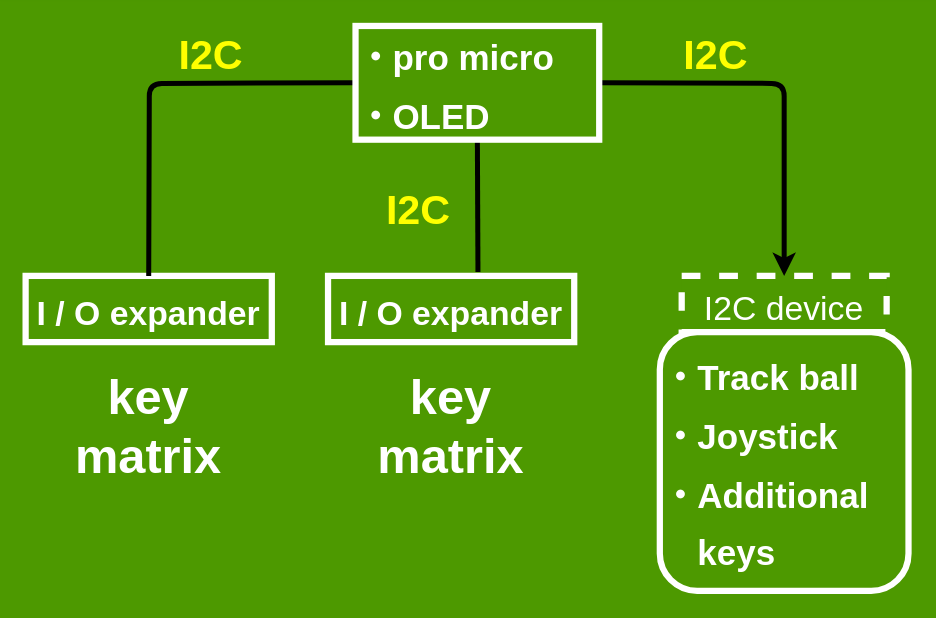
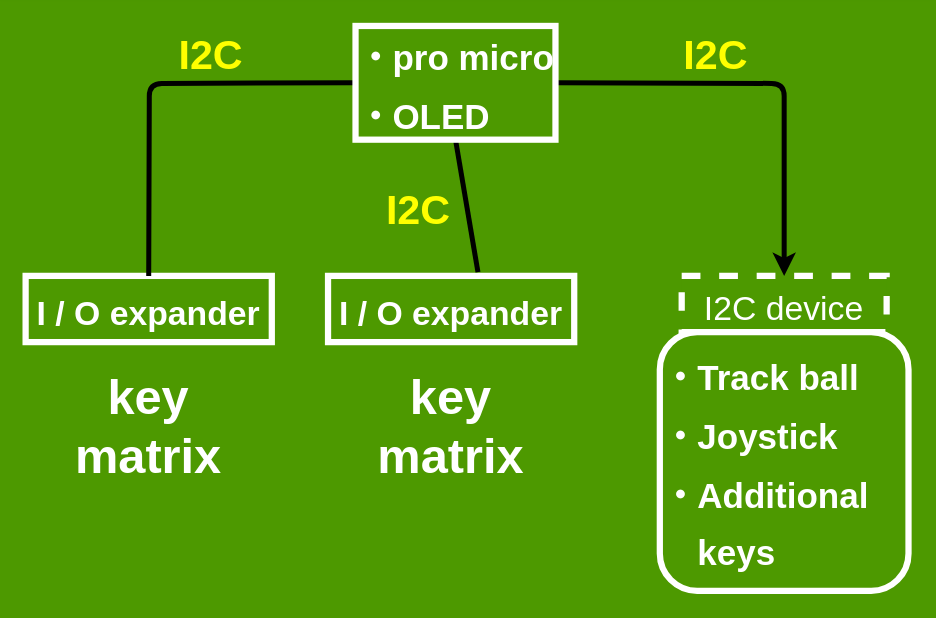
node "・pro micro ・OLED": size 244x114 -> 200x114
